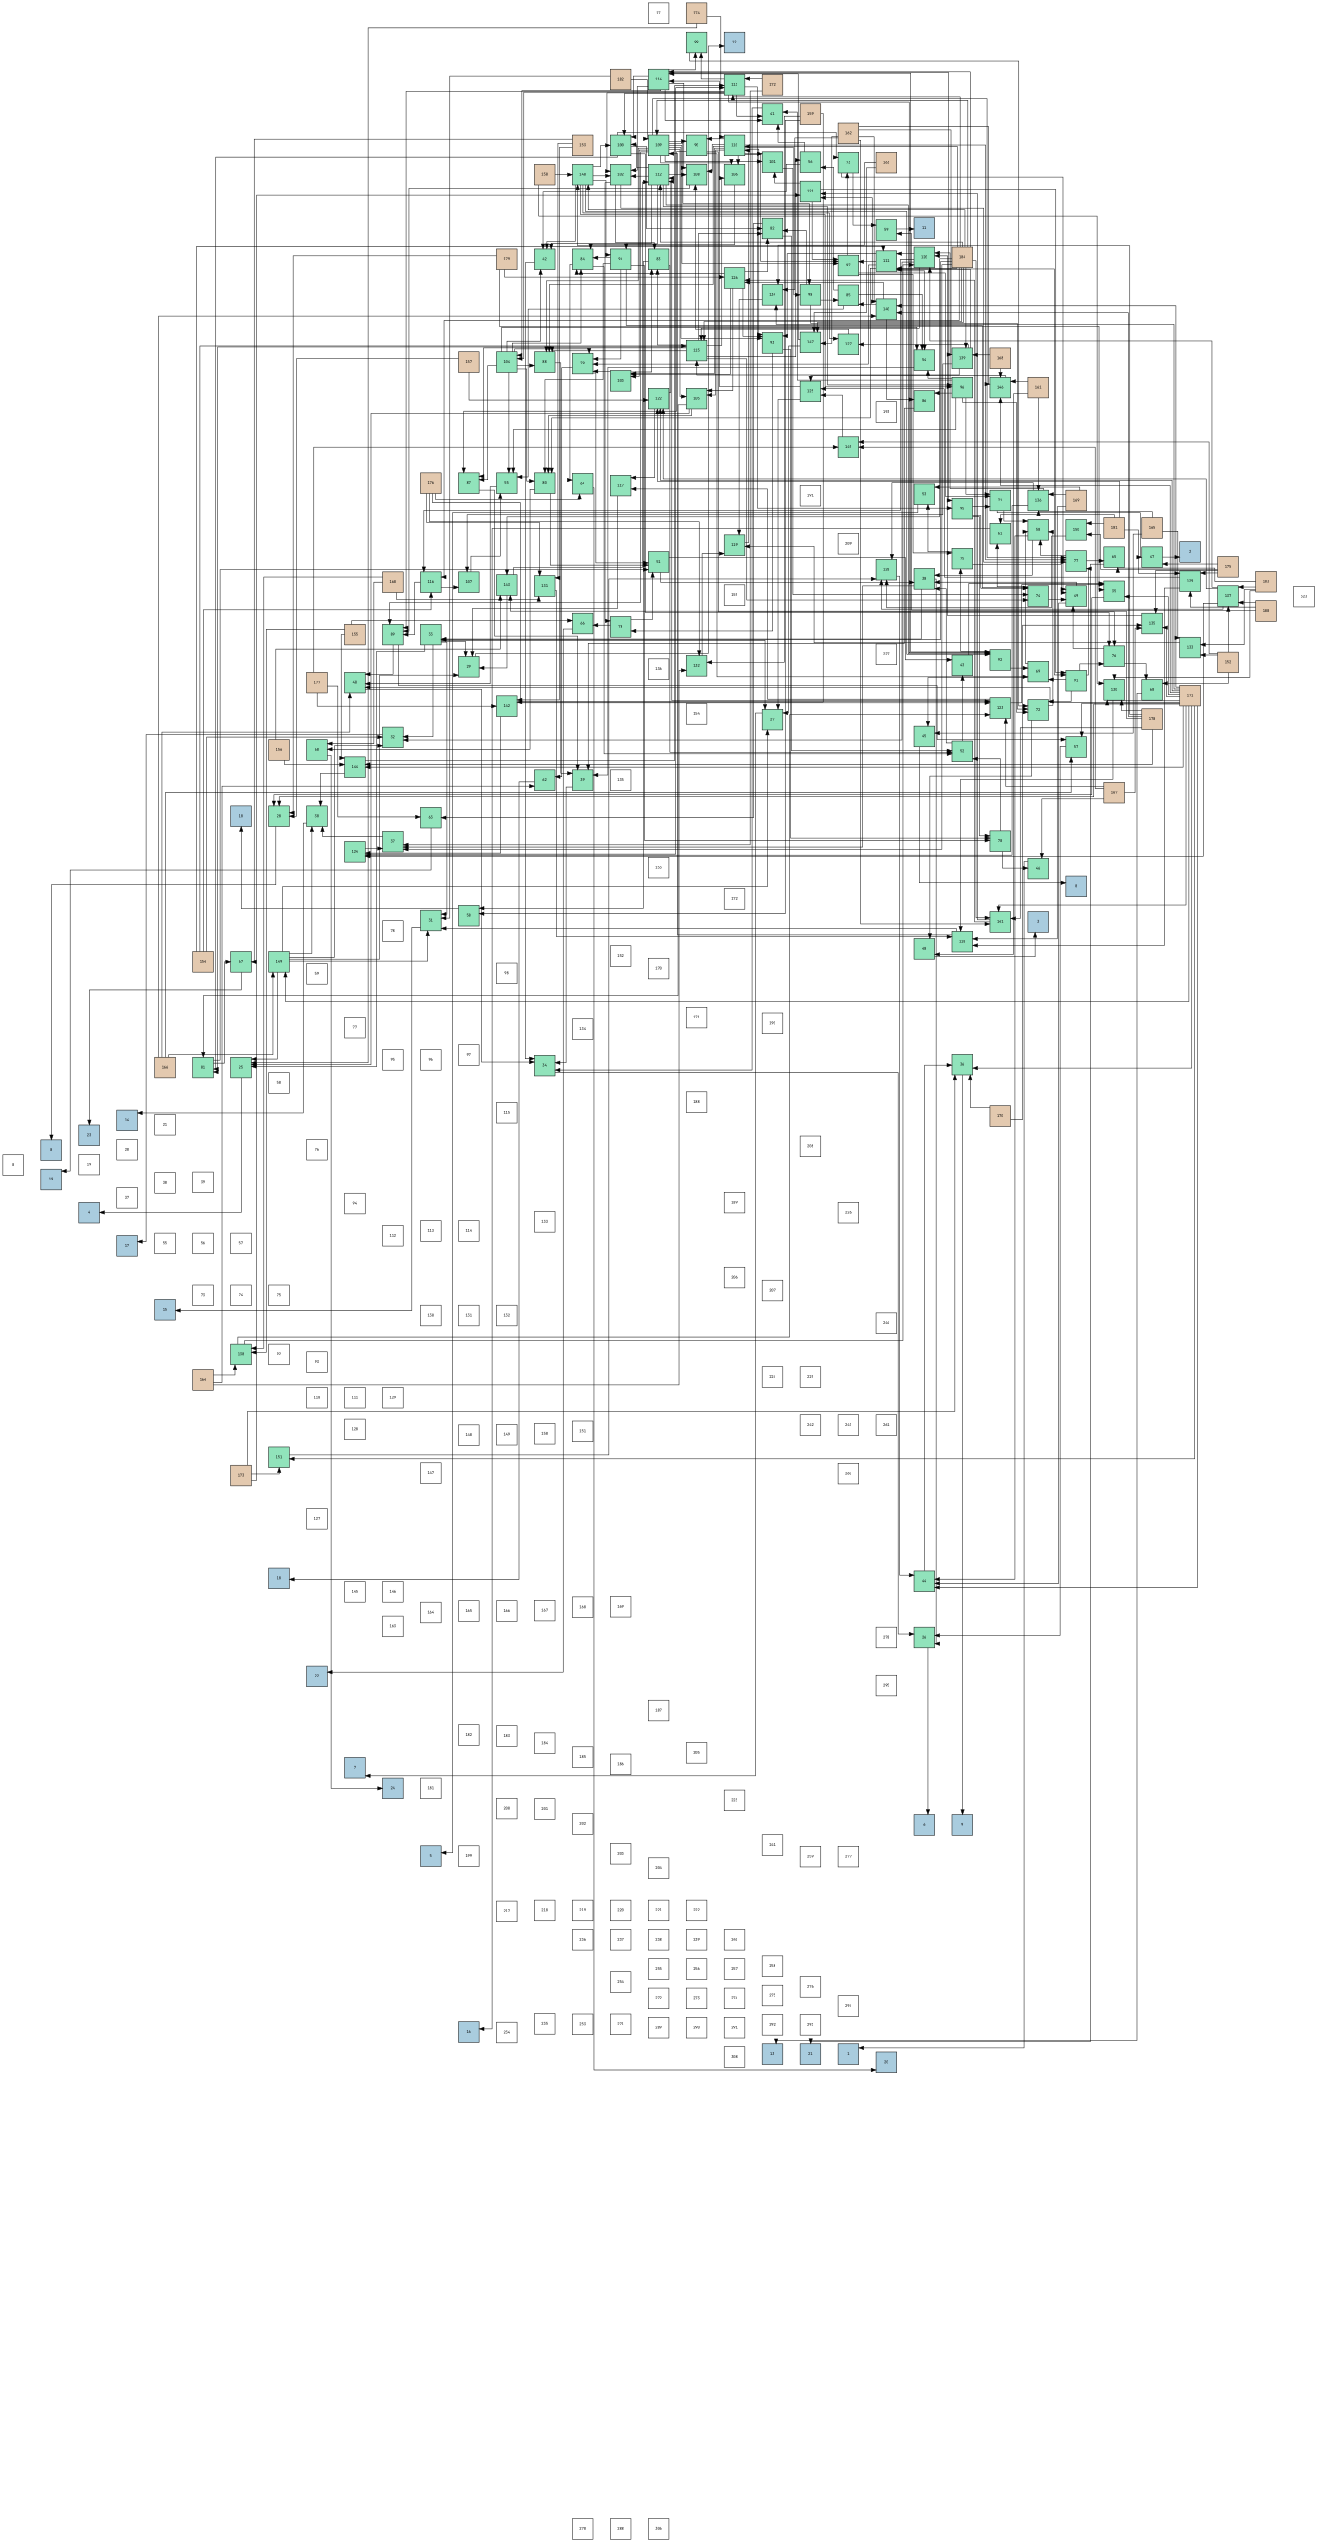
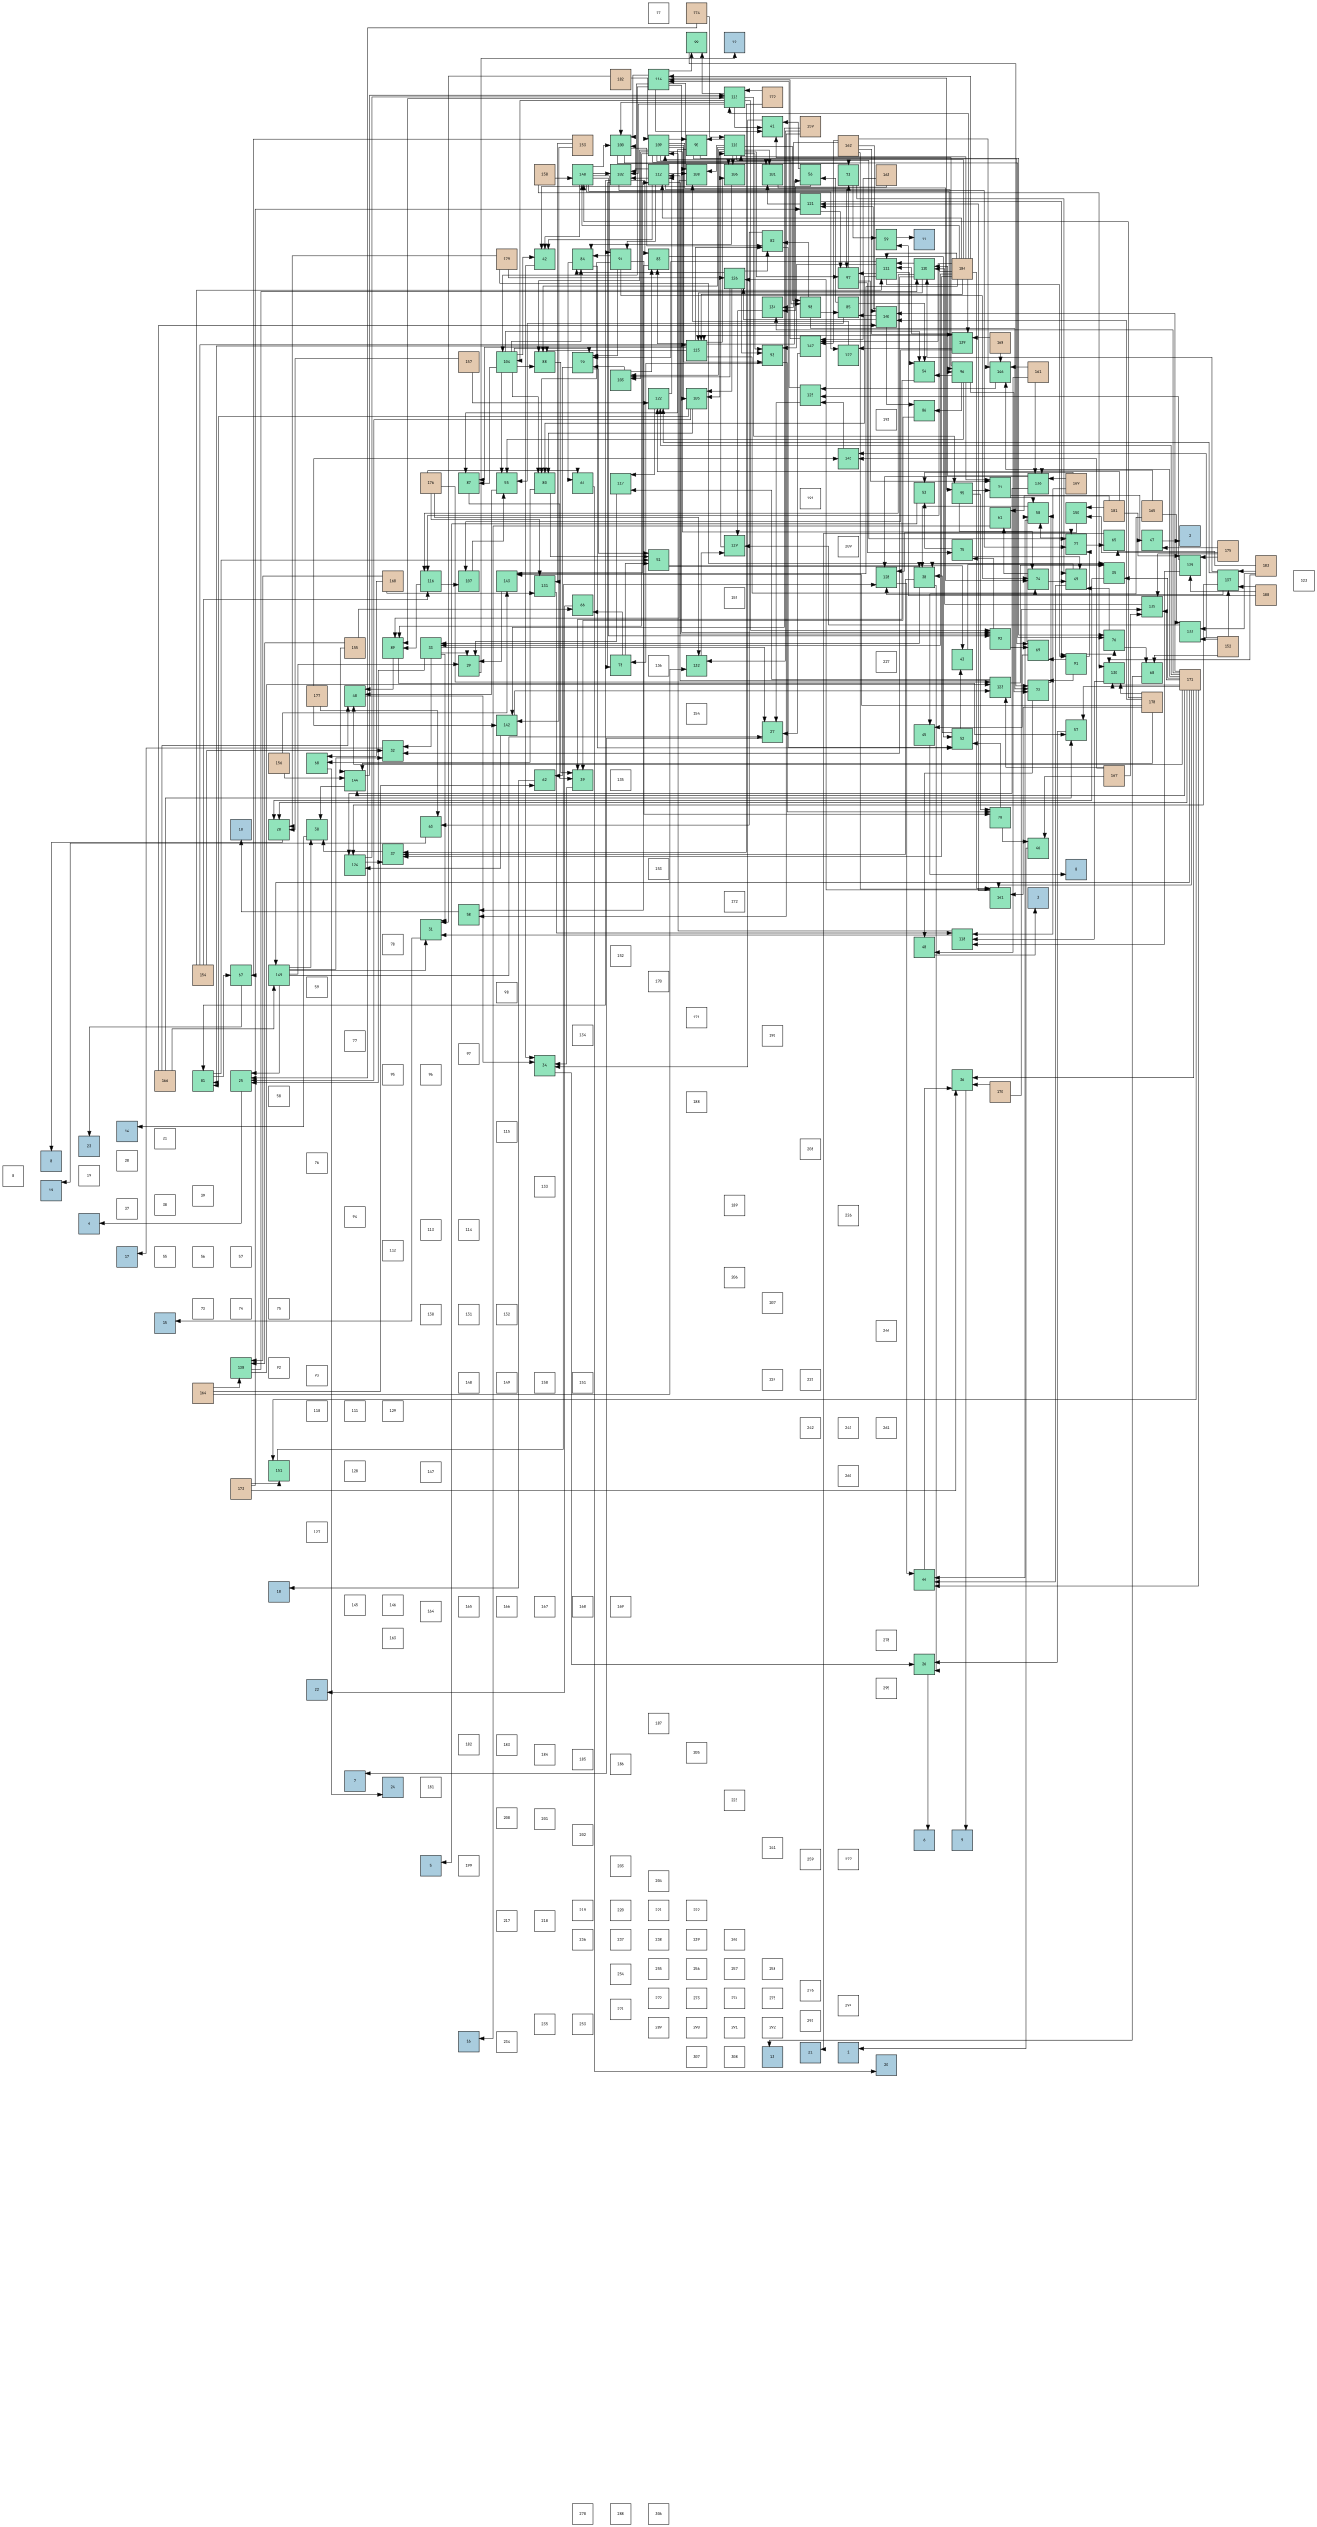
edge "100" -> "81": now "102" -> "81"
node "307": added
